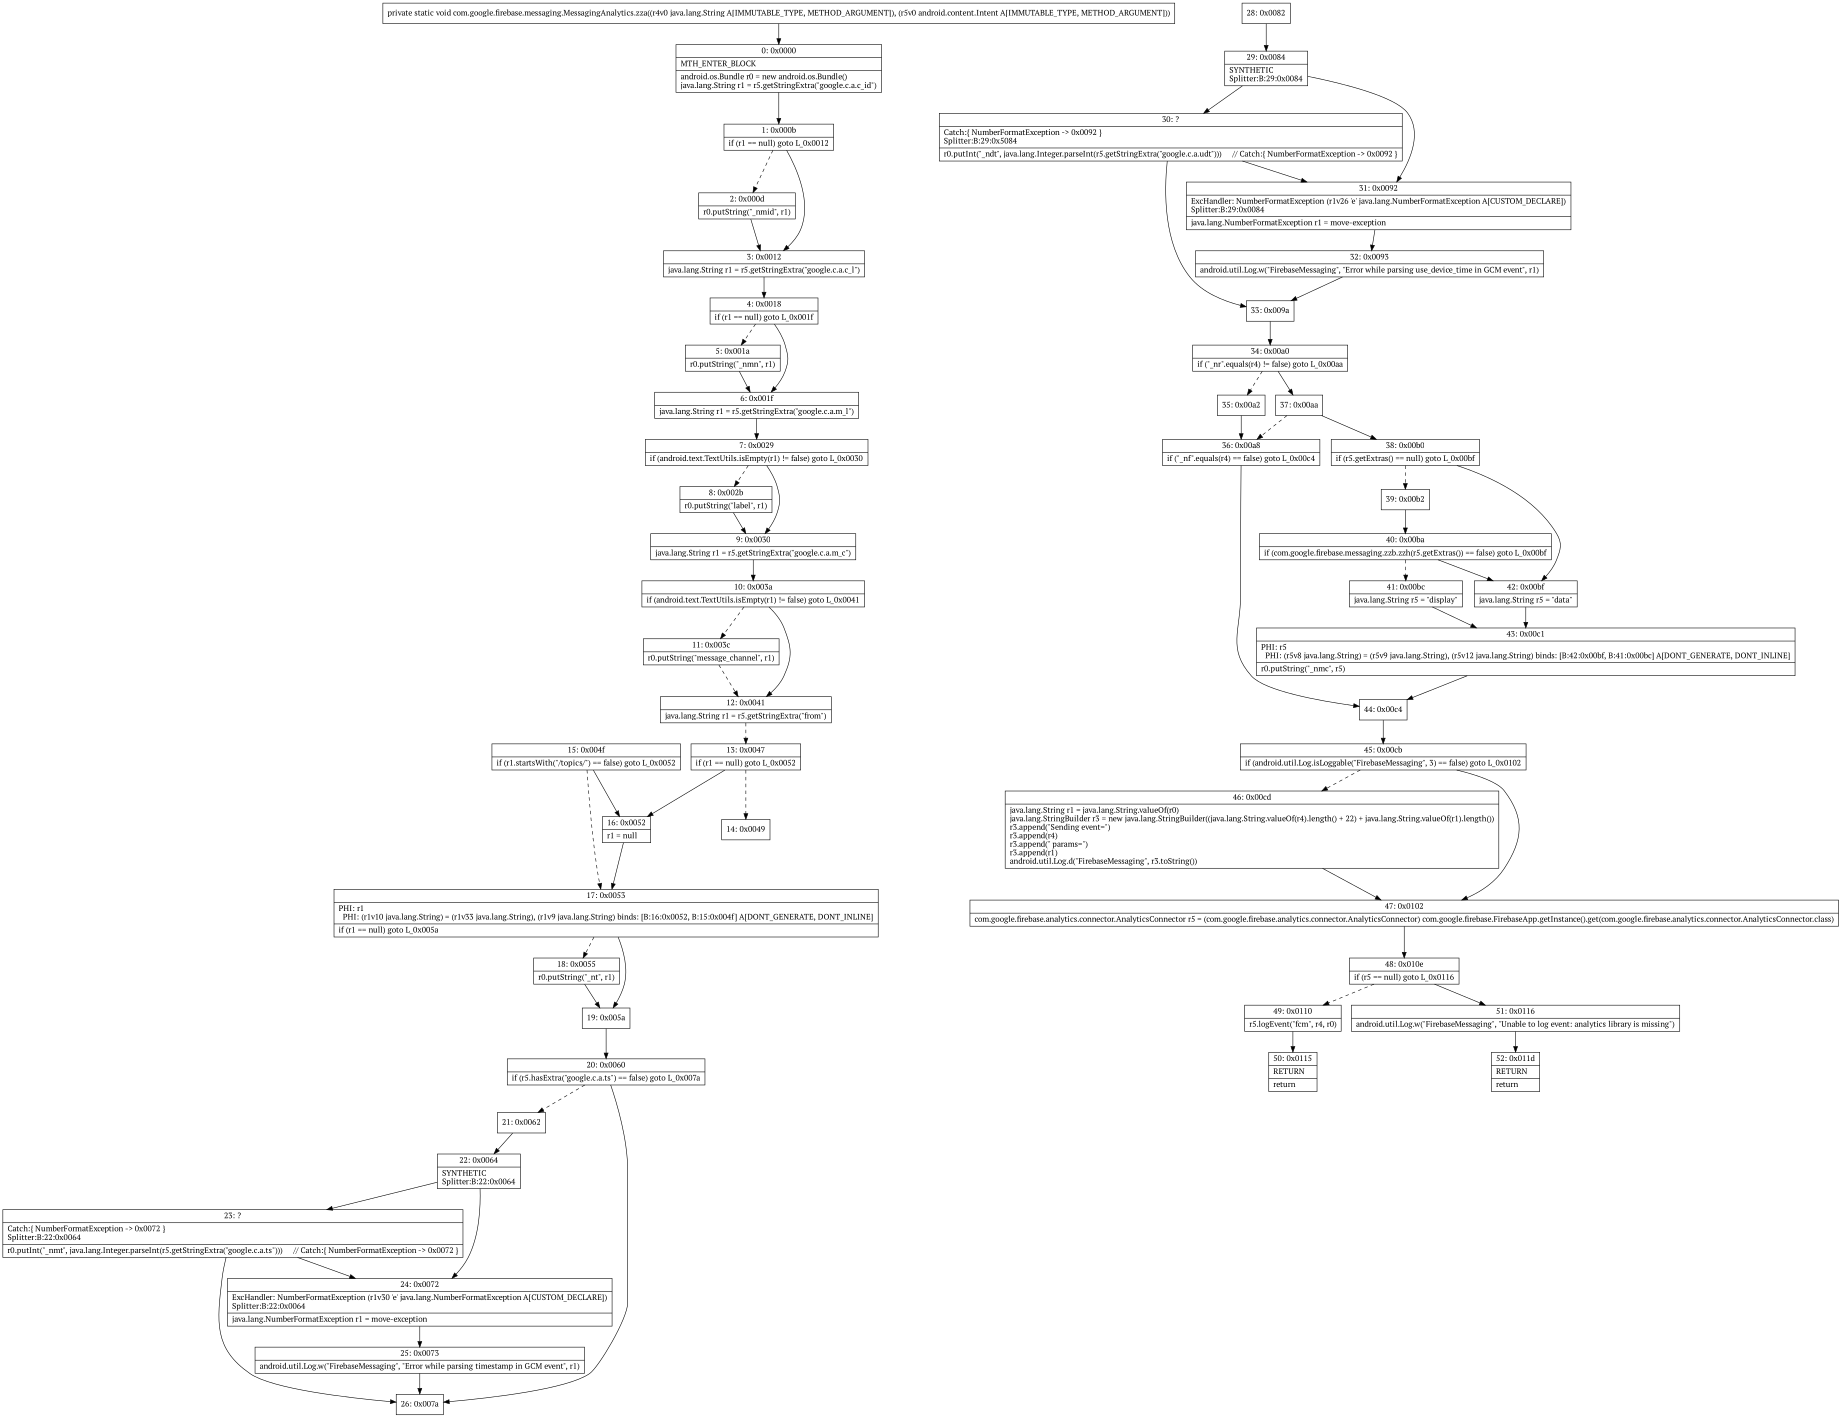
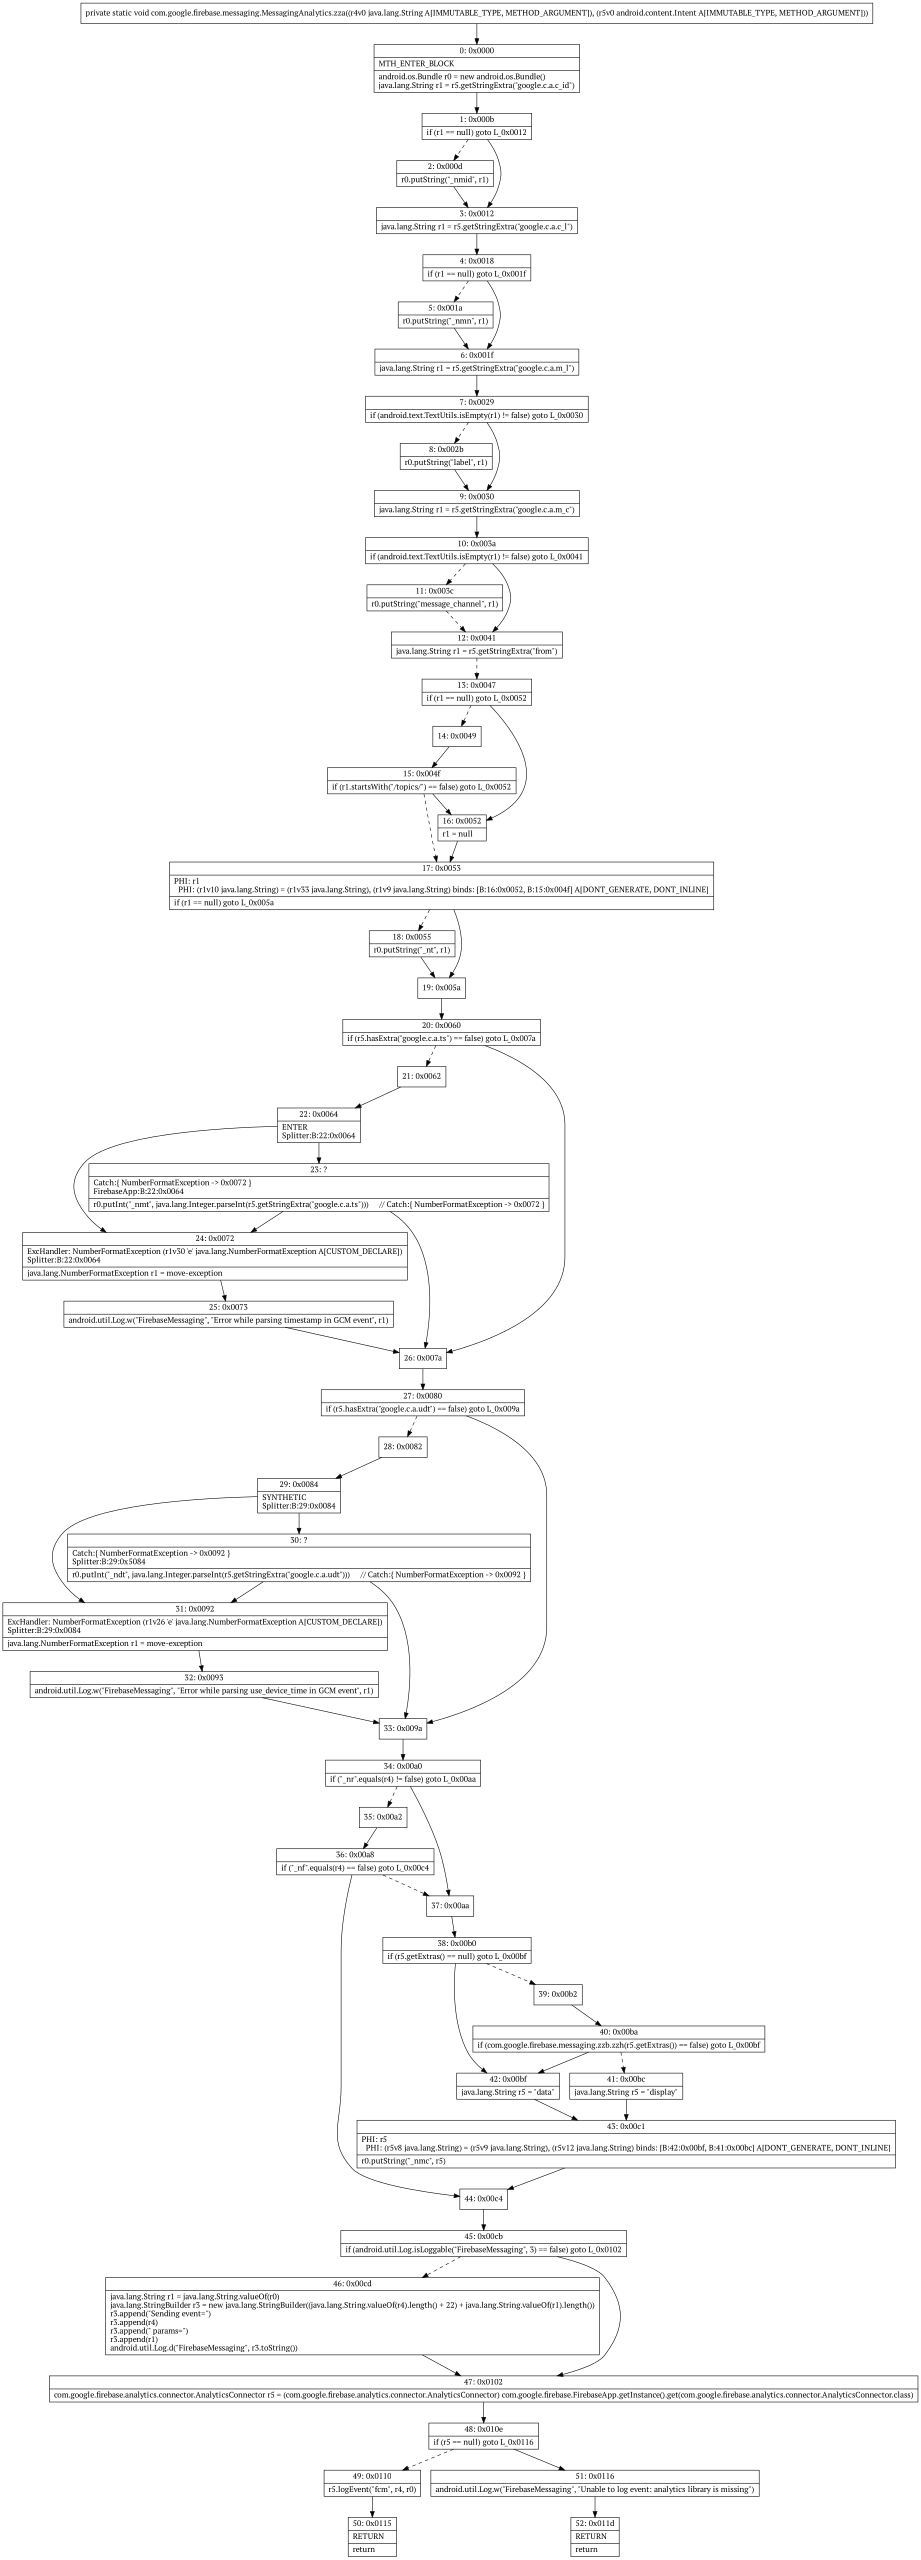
edge "37: 0x00aa" -> "36: 0x00a8": reversed
edge "14: 0x0049" -> "15: 0x004f": added
node "22: 0x0064": text "SYNTHETIC" -> "ENTER"
node "23: ?": text "Splitter:B:22:0x0064" -> "FirebaseApp:B:22:0x0064"
node "27: 0x0080": added
